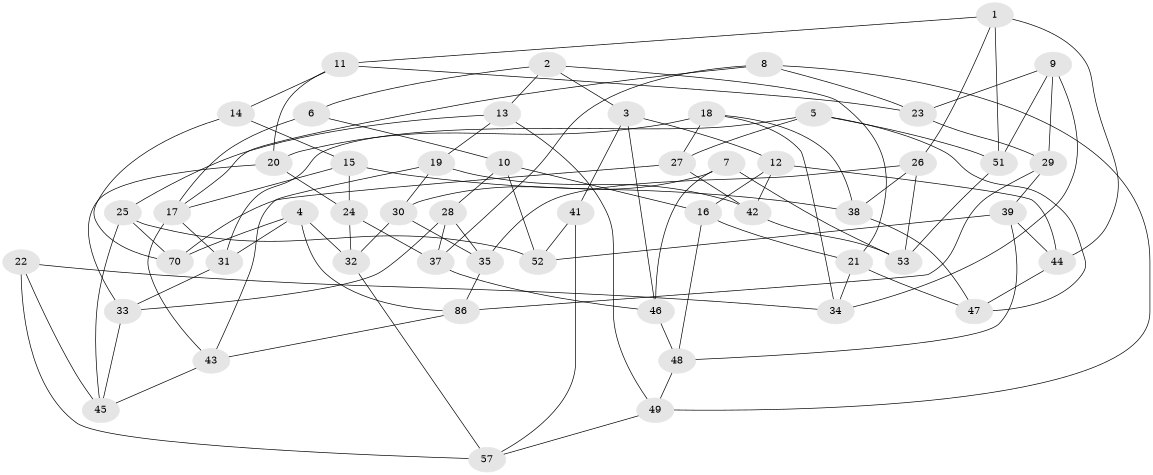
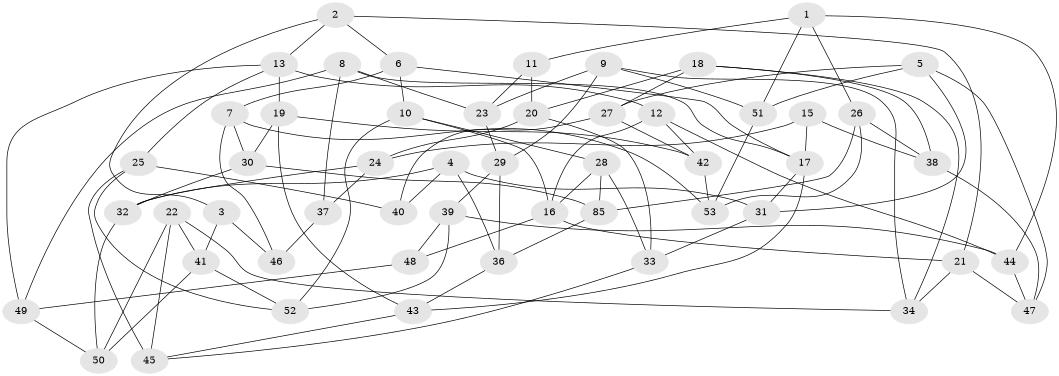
edge "6" -- "7": added
node "14": removed
edge "3" -- "12": now "13" -- "12"
edge "28" -- "37": now "28" -- "16"
edge "22" -- "41": added
node "70": label "70" -> "40"
node "35": label "35" -> "85"
node "86": label "86" -> "36"
edge "46" -- "48": removed
node "57": label "57" -> "50"
